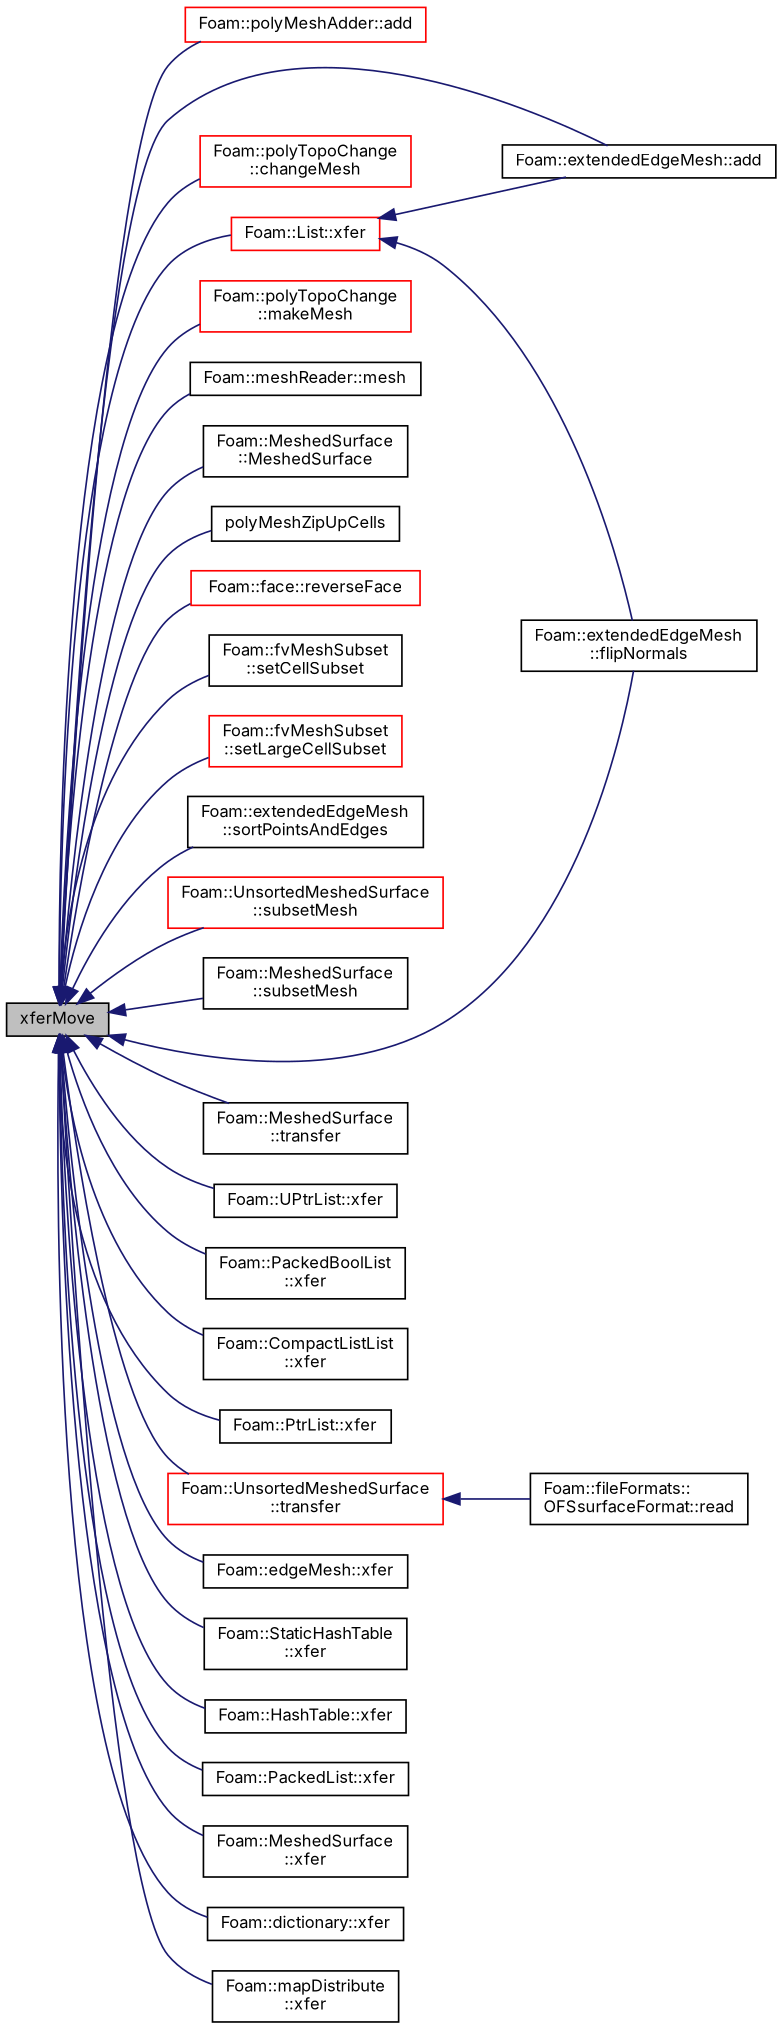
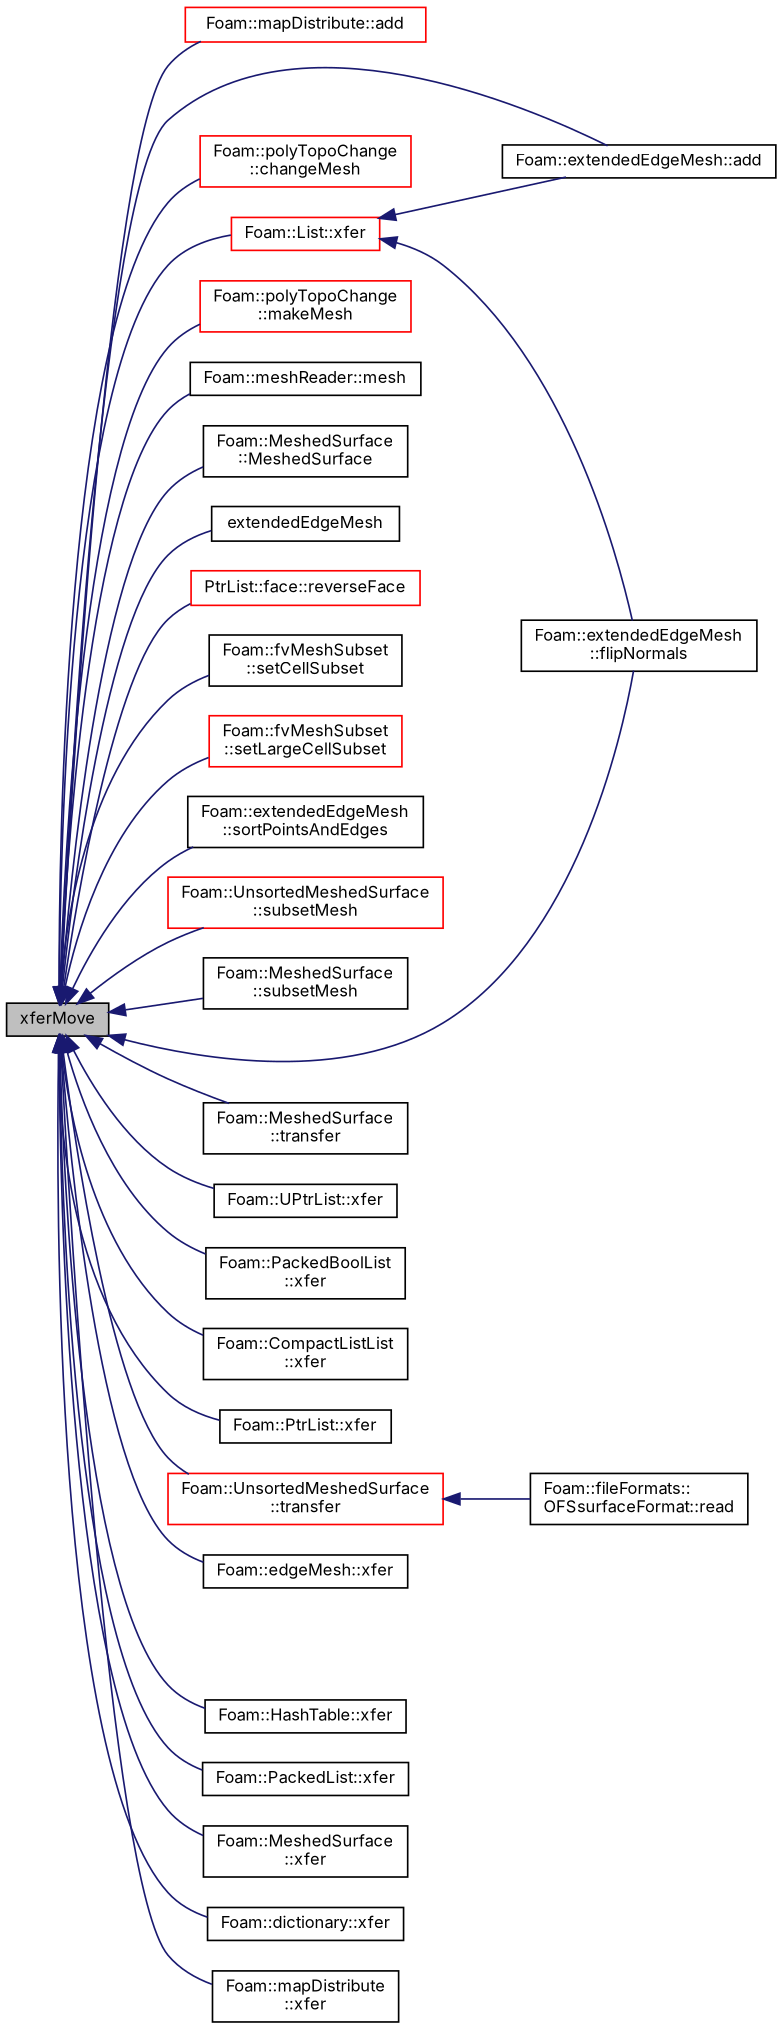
node "Foam::polyMeshAdder::add": label "Foam::polyMeshAdder::add" -> "Foam::mapDistribute::add"
node "polyMeshZipUpCells": label "polyMeshZipUpCells" -> "extendedEdgeMesh"
node "Foam::face::reverseFace": label "Foam::face::reverseFace" -> "PtrList::face::reverseFace"
node "Foam::StaticHashTable ::xfer": removed
